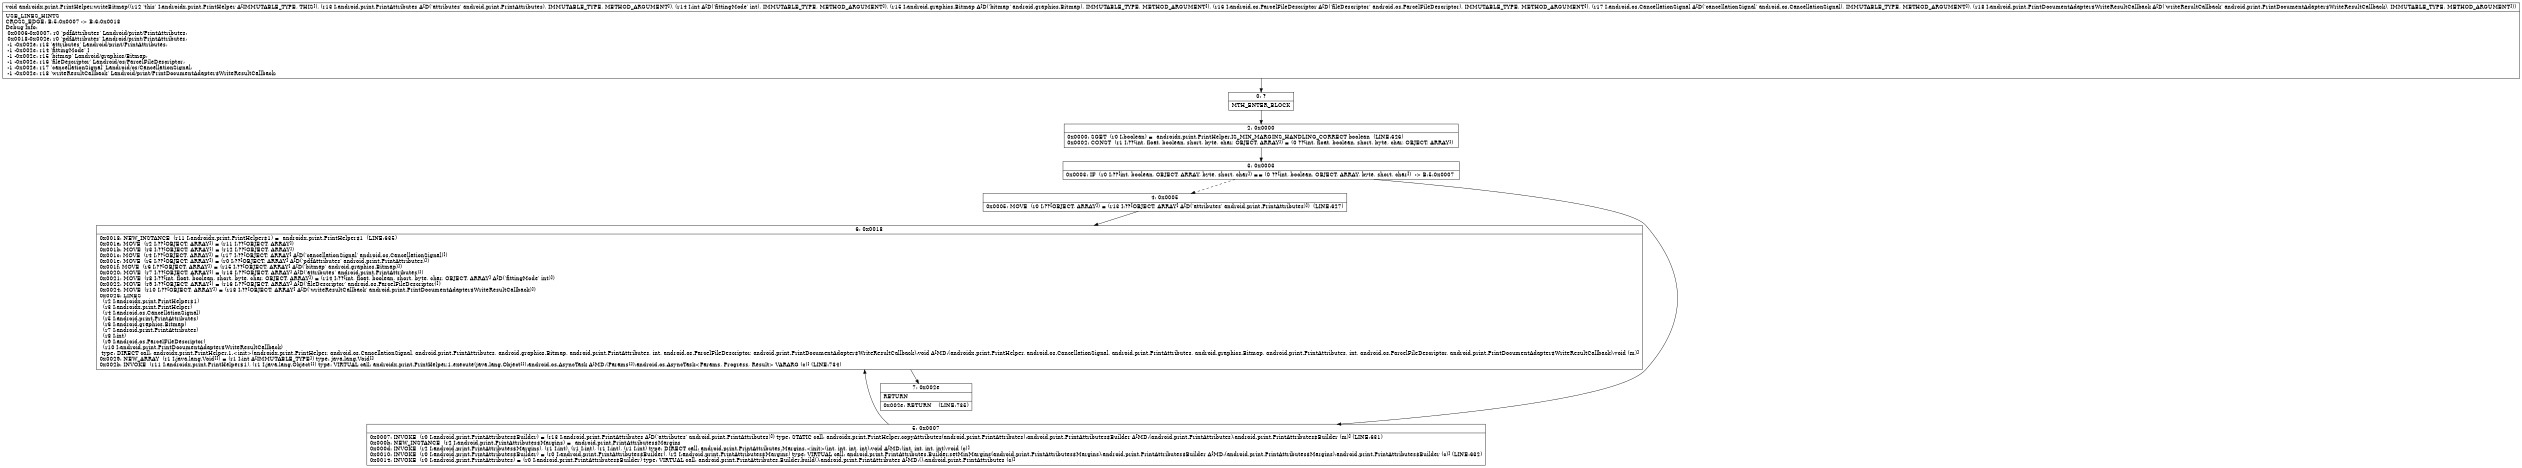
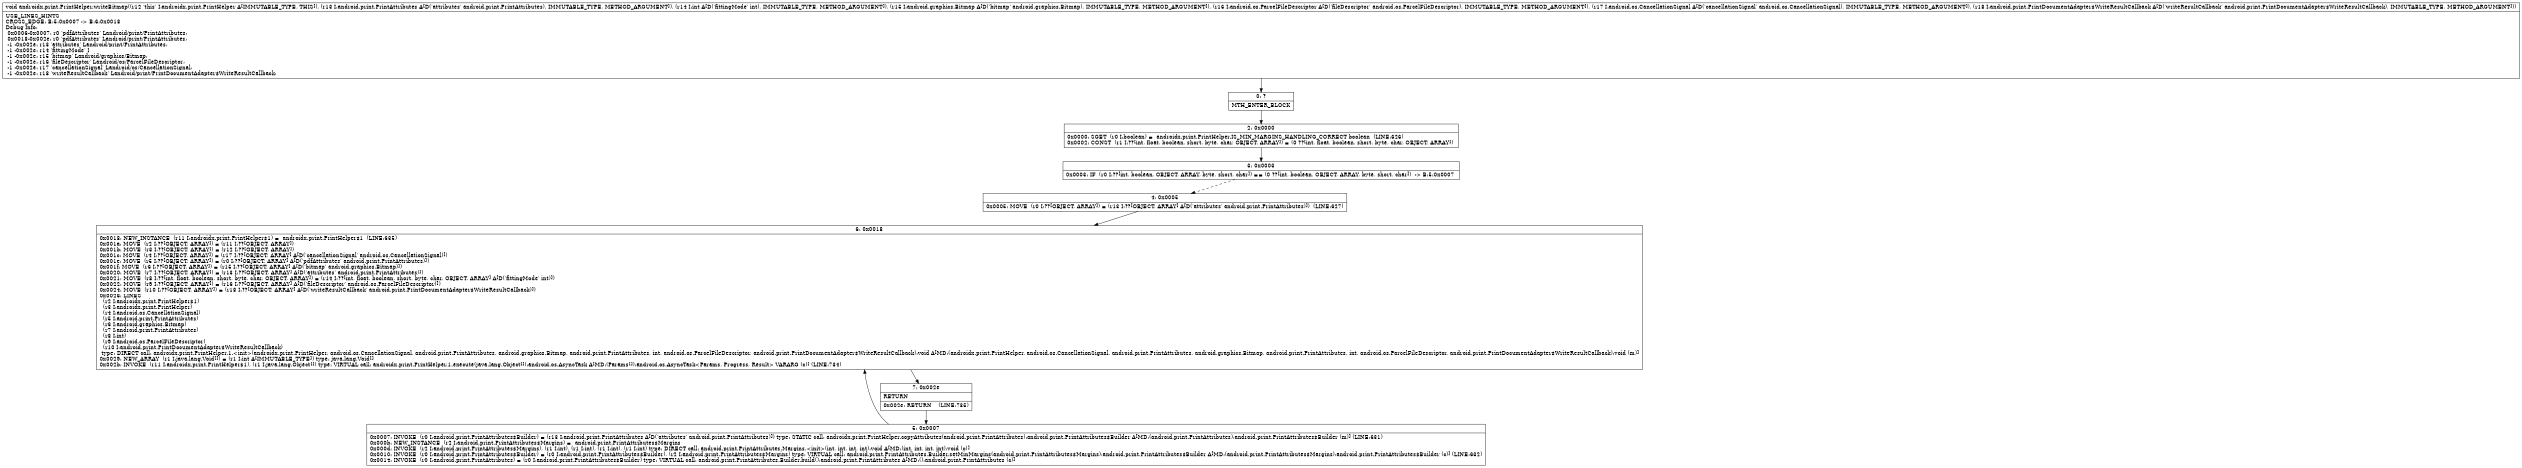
edge "3: 0x0003" -> "5: 0x0007": now "7: 0x002e" -> "5: 0x0007"
